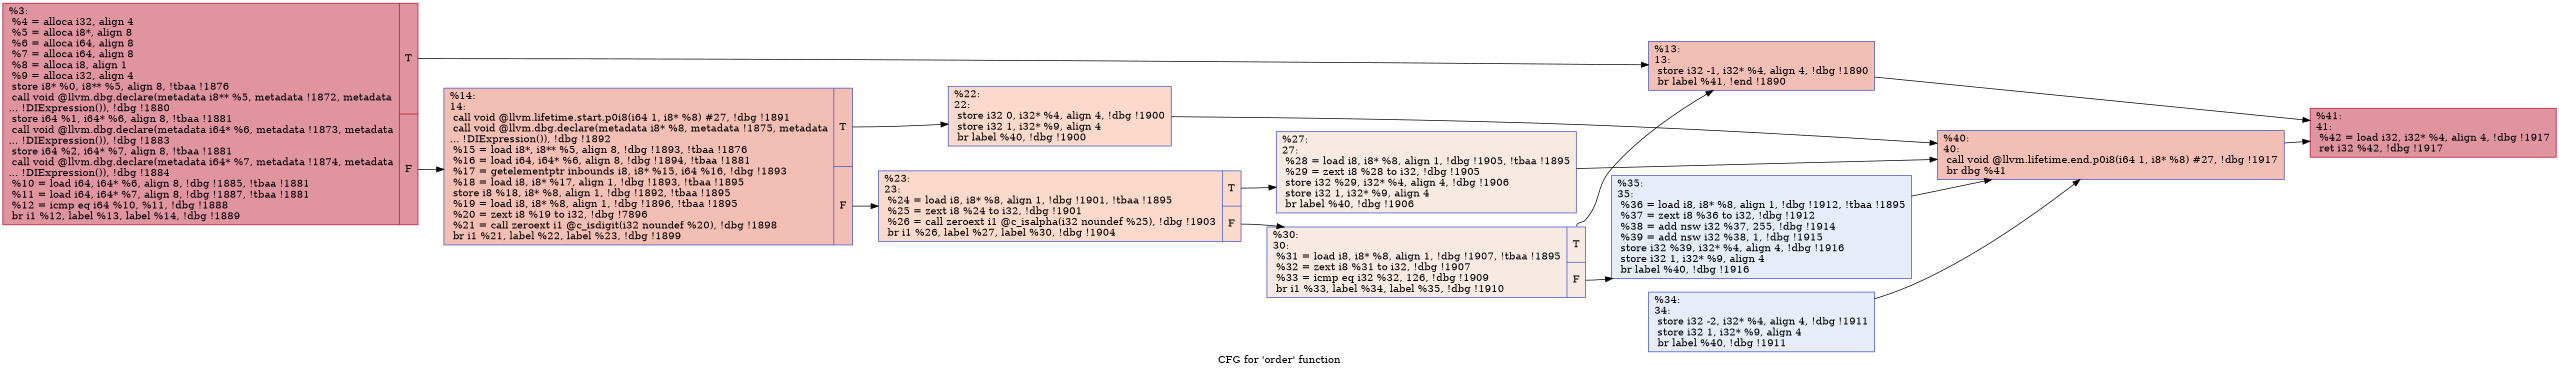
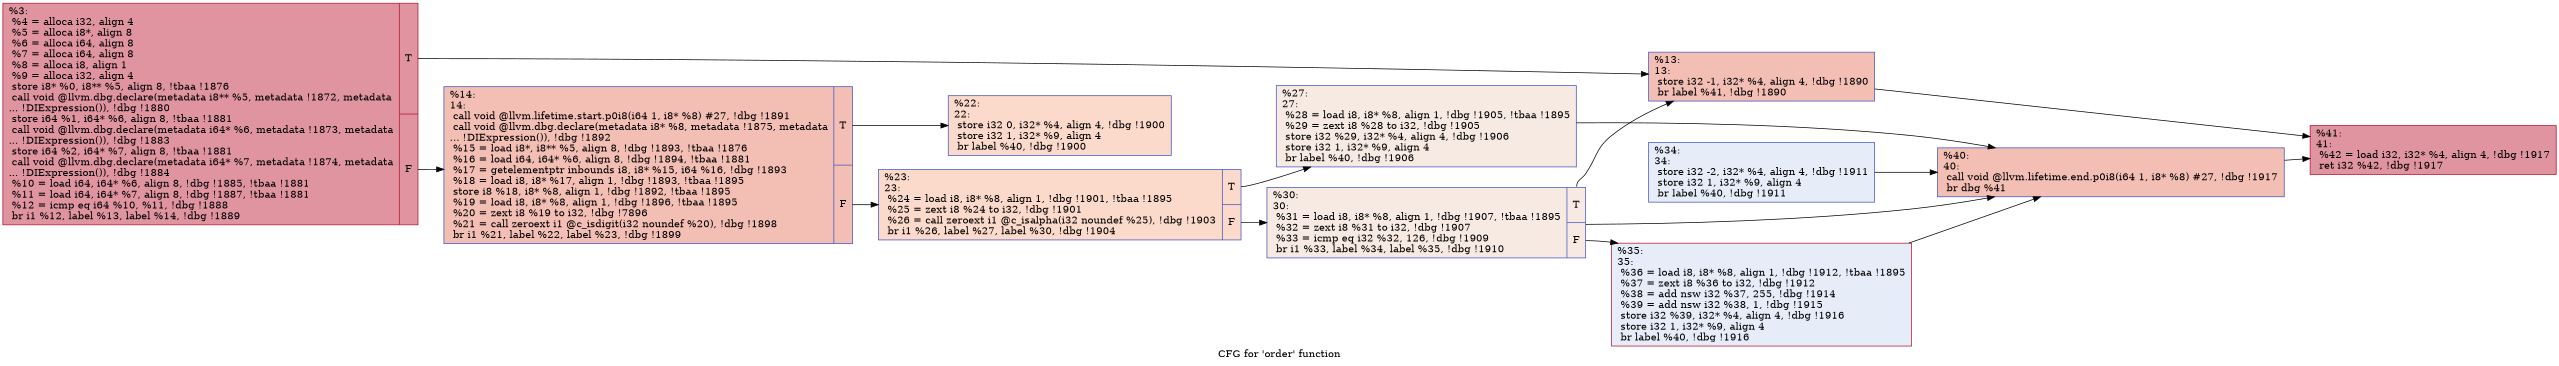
node "%13:": text "br label %41, !end !1890" -> "br label %41, !dbg !1890"
edge "%22:" -> "%40:": now "%30:" -> "%40:"
node "%35:": color #3d50c3ff -> #b70d28ff
